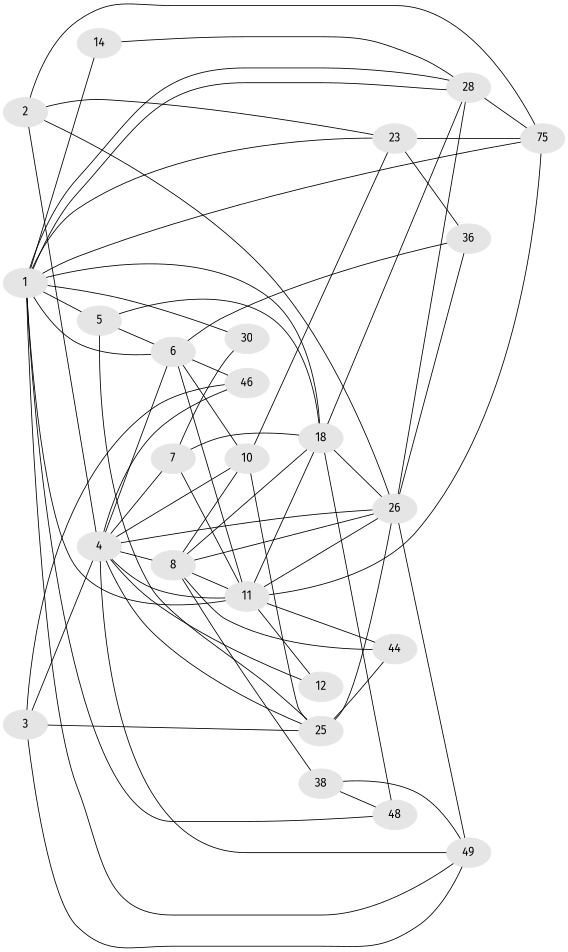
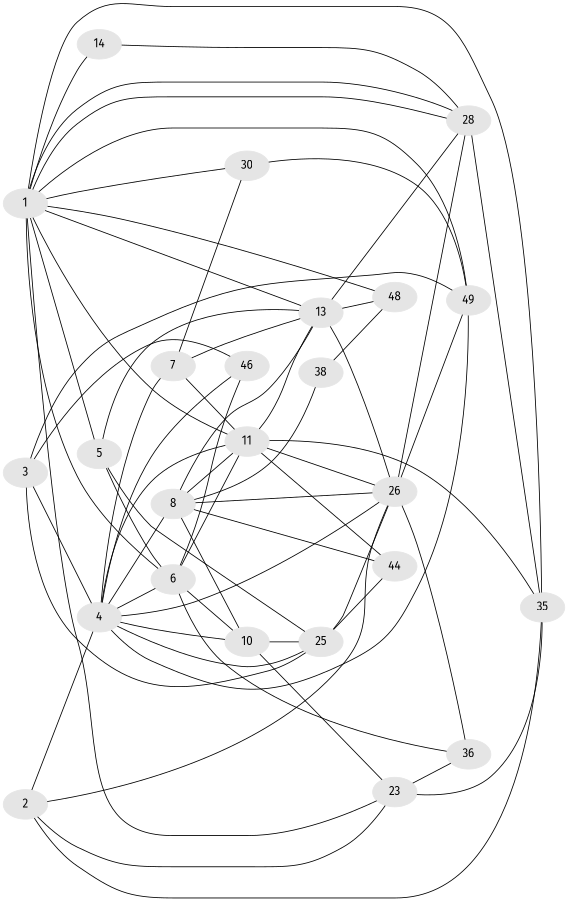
node "75": label "75" -> "35"
node "18": label "18" -> "13"
node "12": removed
edge "38" -- "49": now "30" -- "49"
